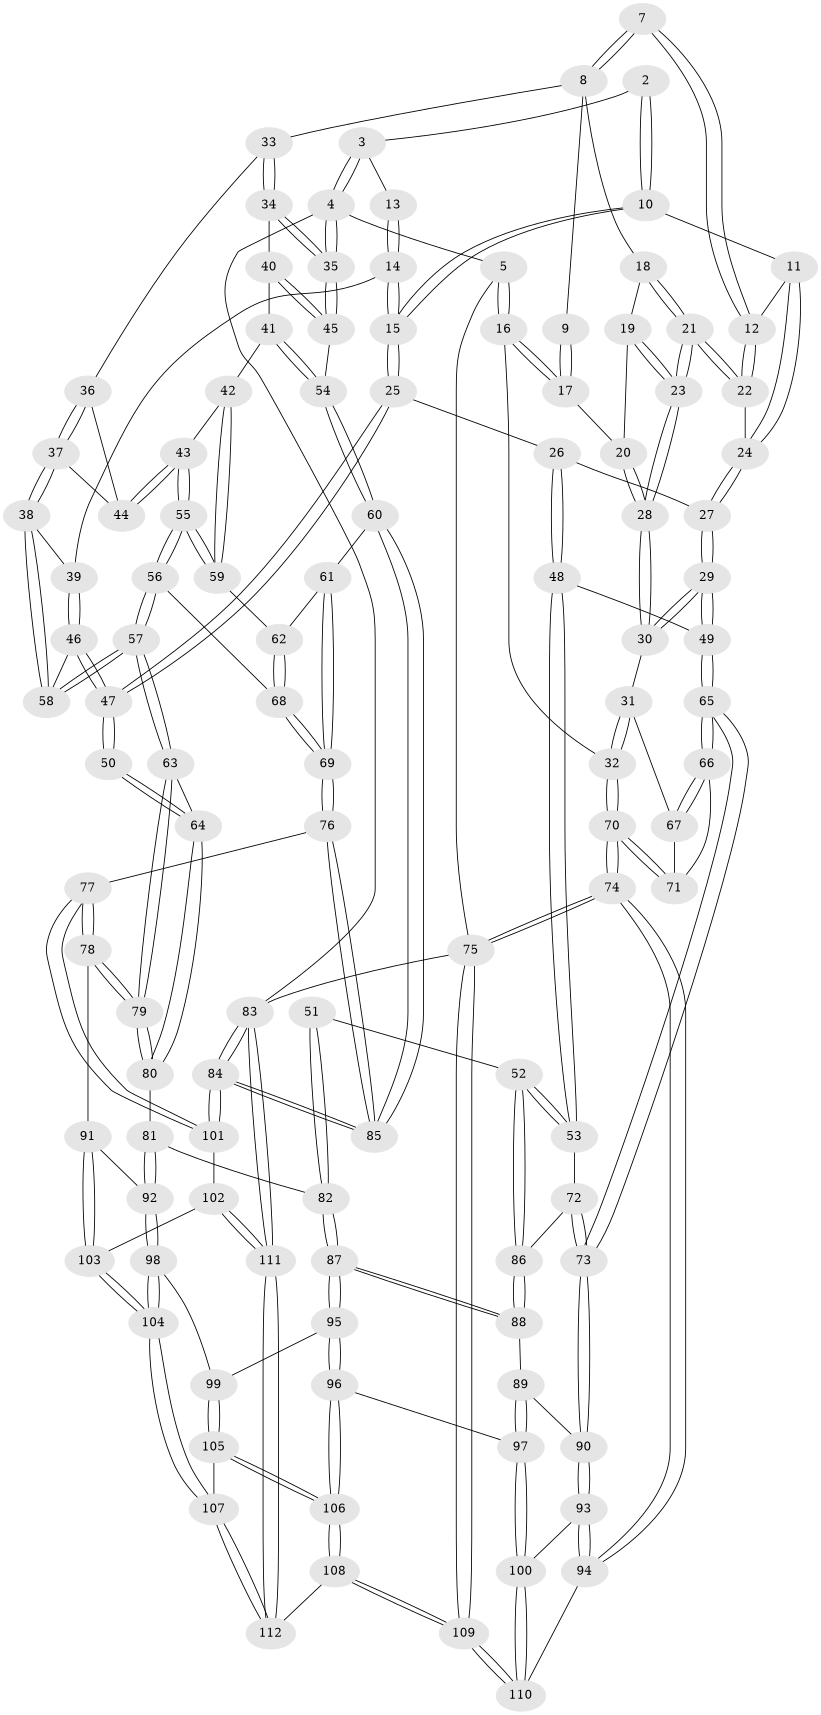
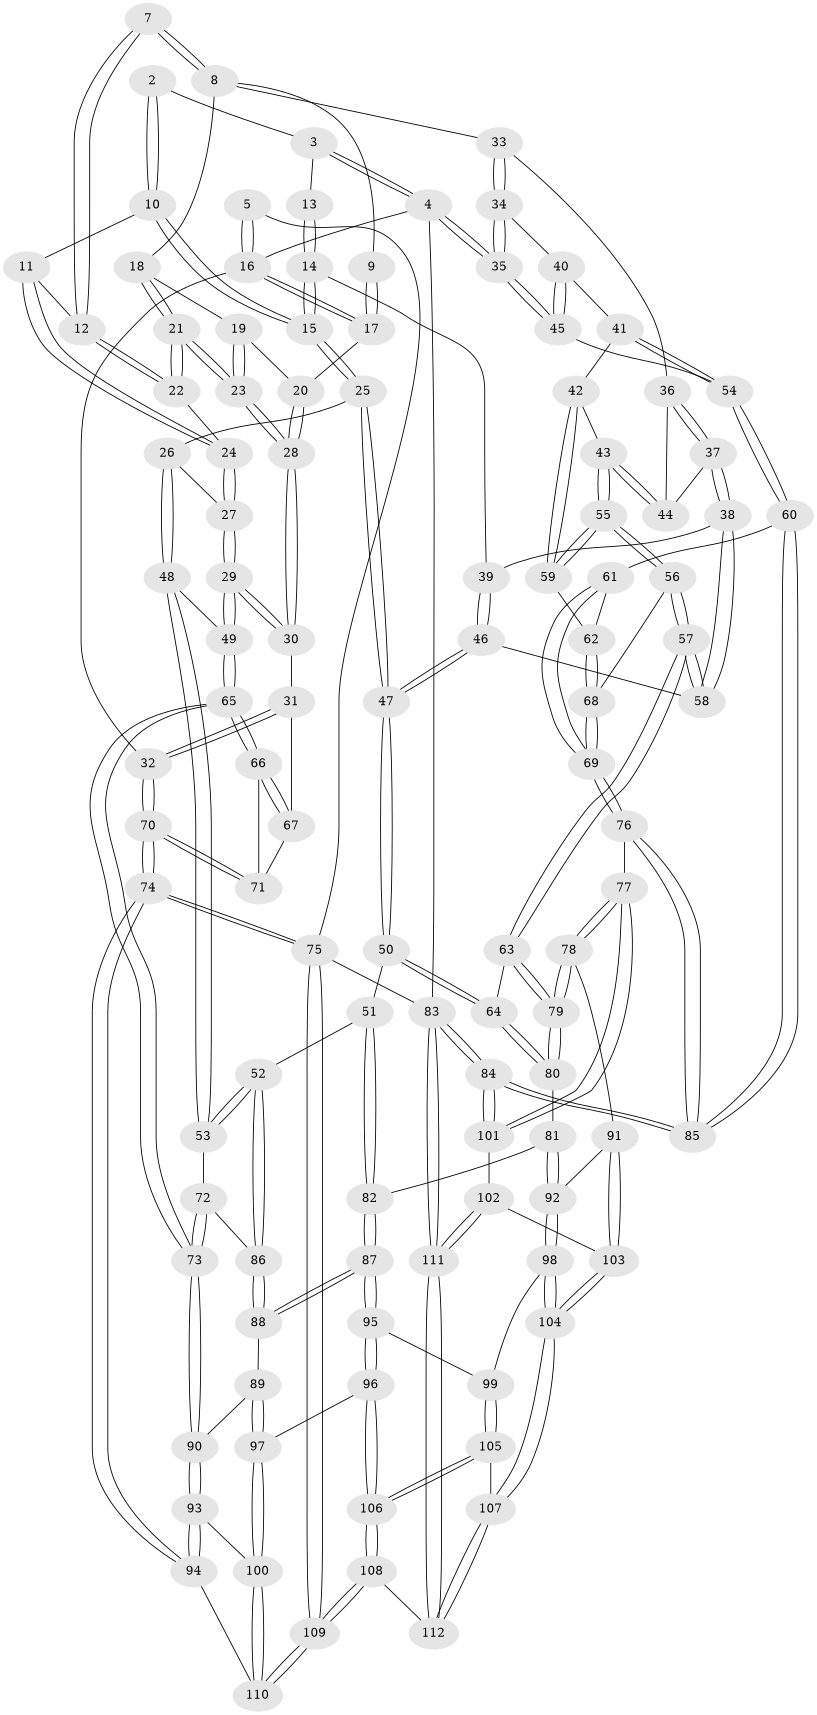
edge "4" -- "5": now "4" -- "16"
edge "50" -- "51": added
